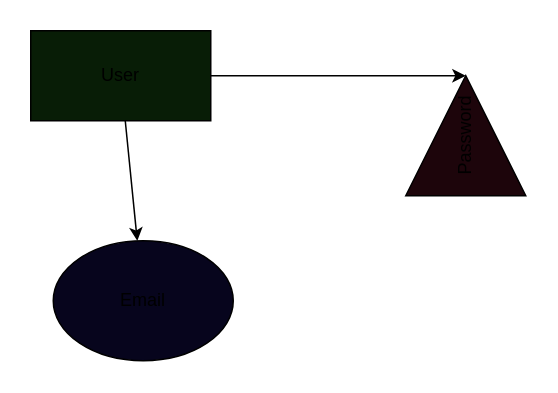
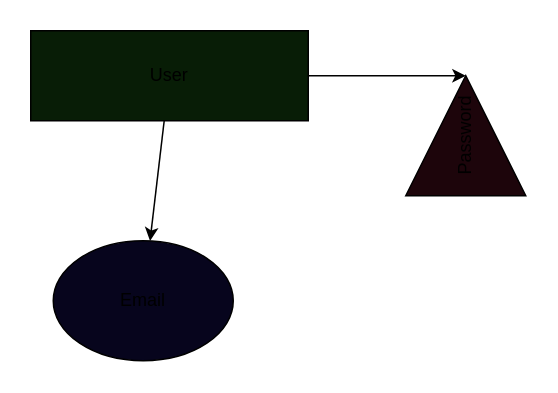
node "User": size 180x90 -> 278x90
